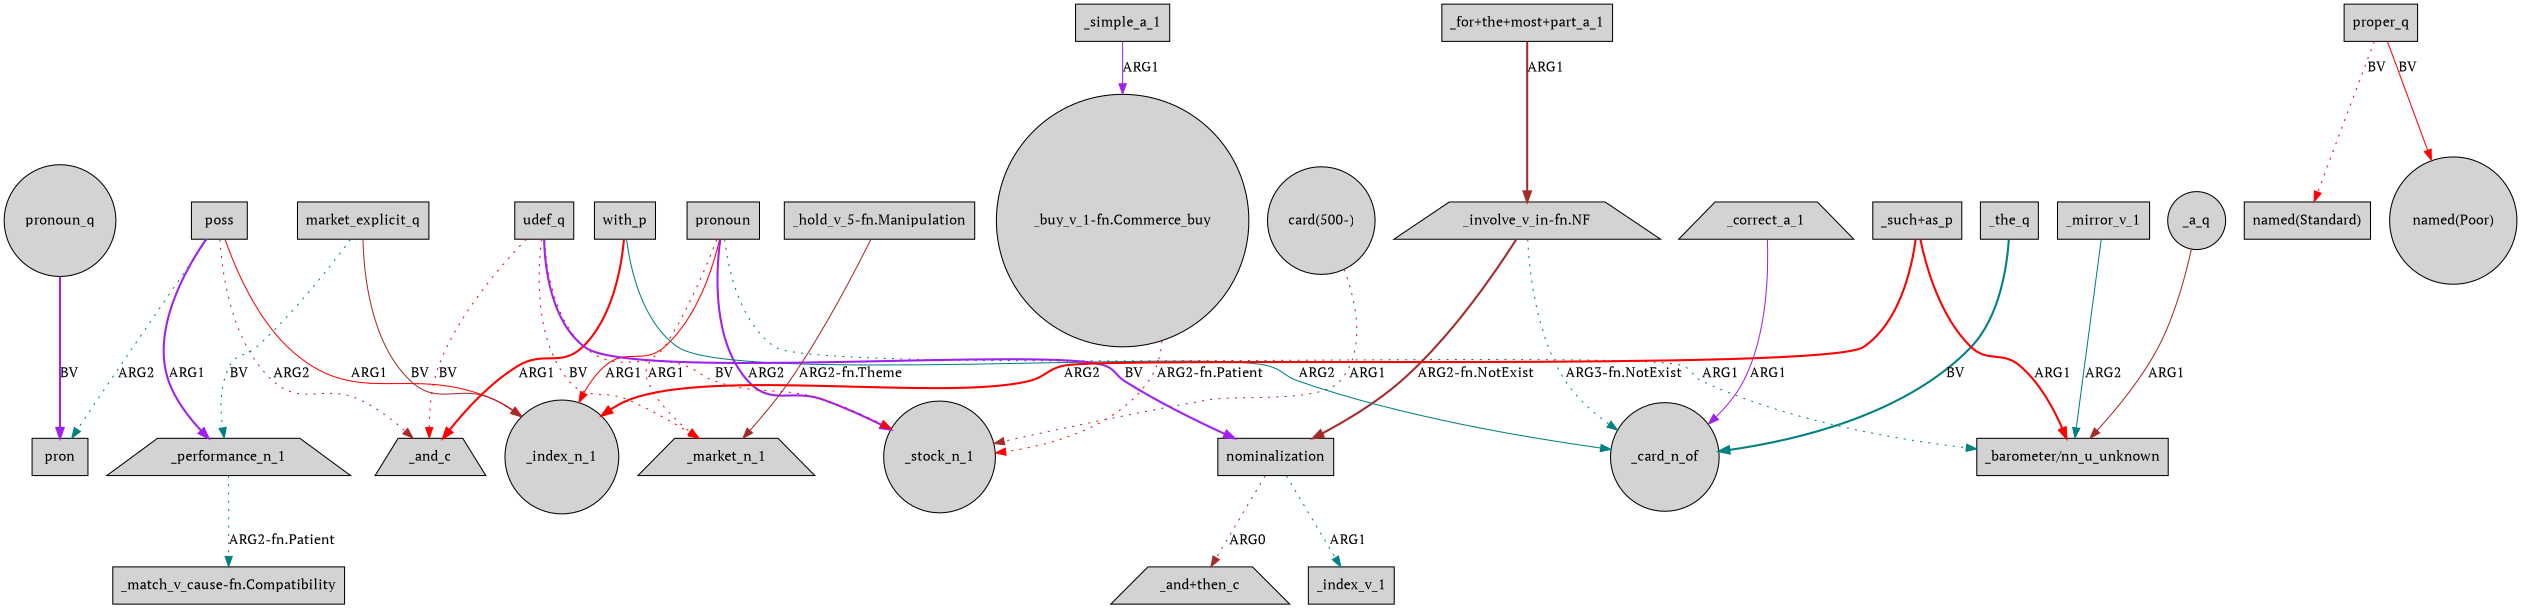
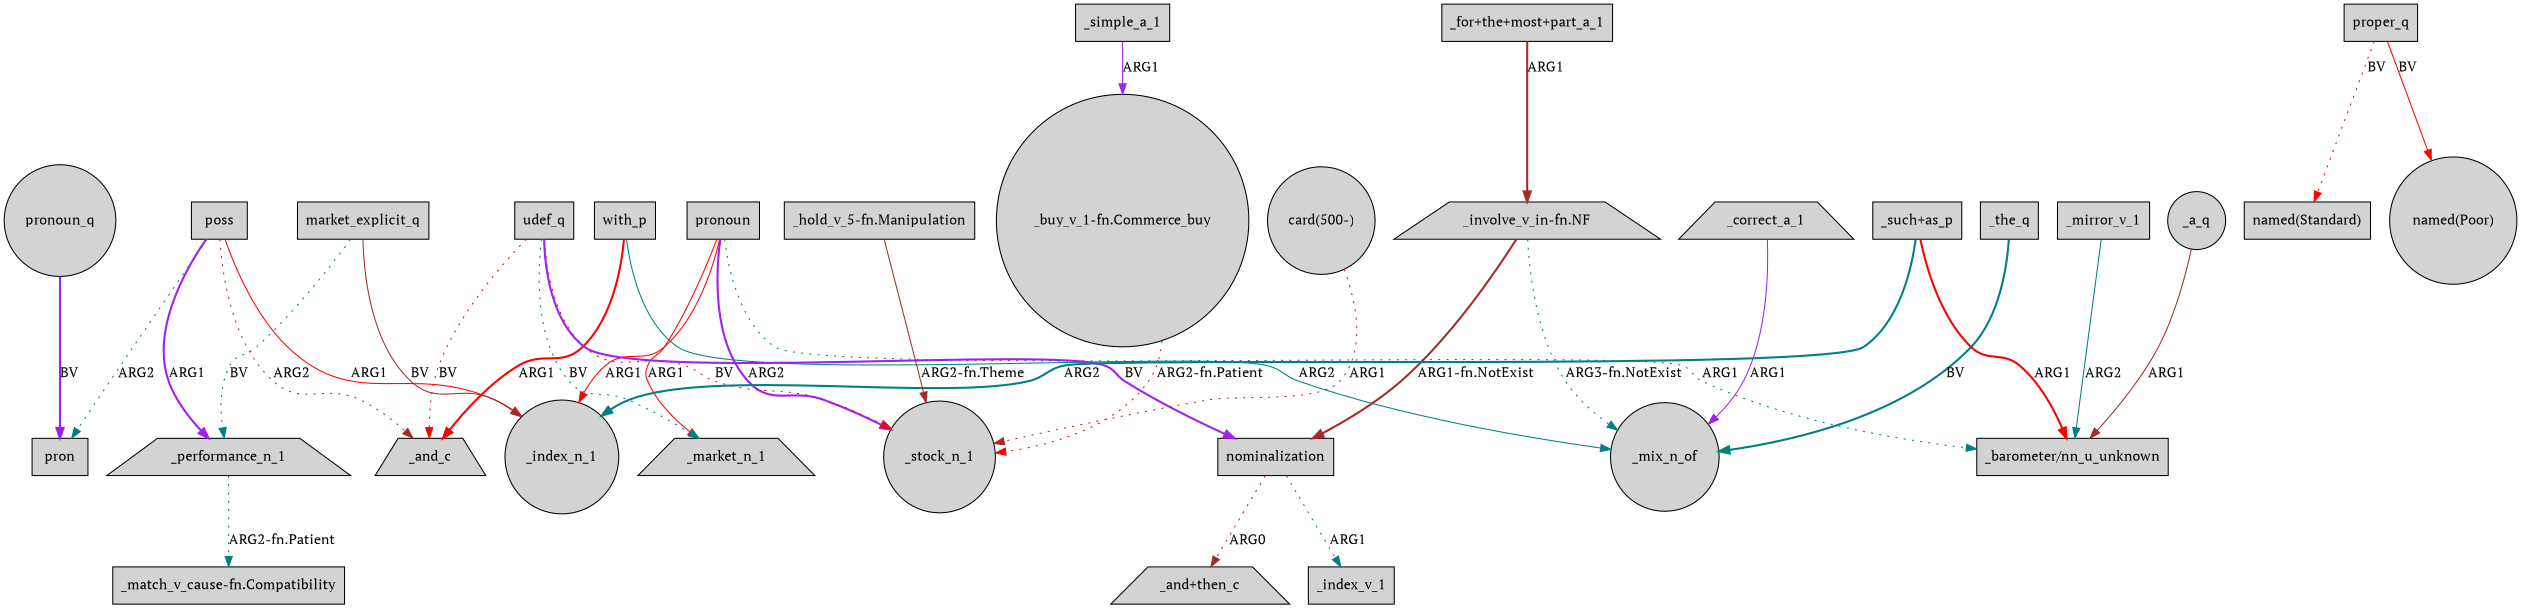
edge "pronoun" -> "_market_n_1": style dotted -> solid
edge "_hold_v_5-fn.Manipulation" -> "_market_n_1": now "_hold_v_5-fn.Manipulation" -> "_stock_n_1"
edge "_such+as_p" -> "_index_n_1": color red -> teal
edge "_involve_v_in-fn.NF" -> "nominalization": label "ARG2-fn.NotExist" -> "ARG1-fn.NotExist"
edge "udef_q" -> "_market_n_1": color red -> teal
node "_card_n_of": label "_card_n_of" -> "_mix_n_of"
